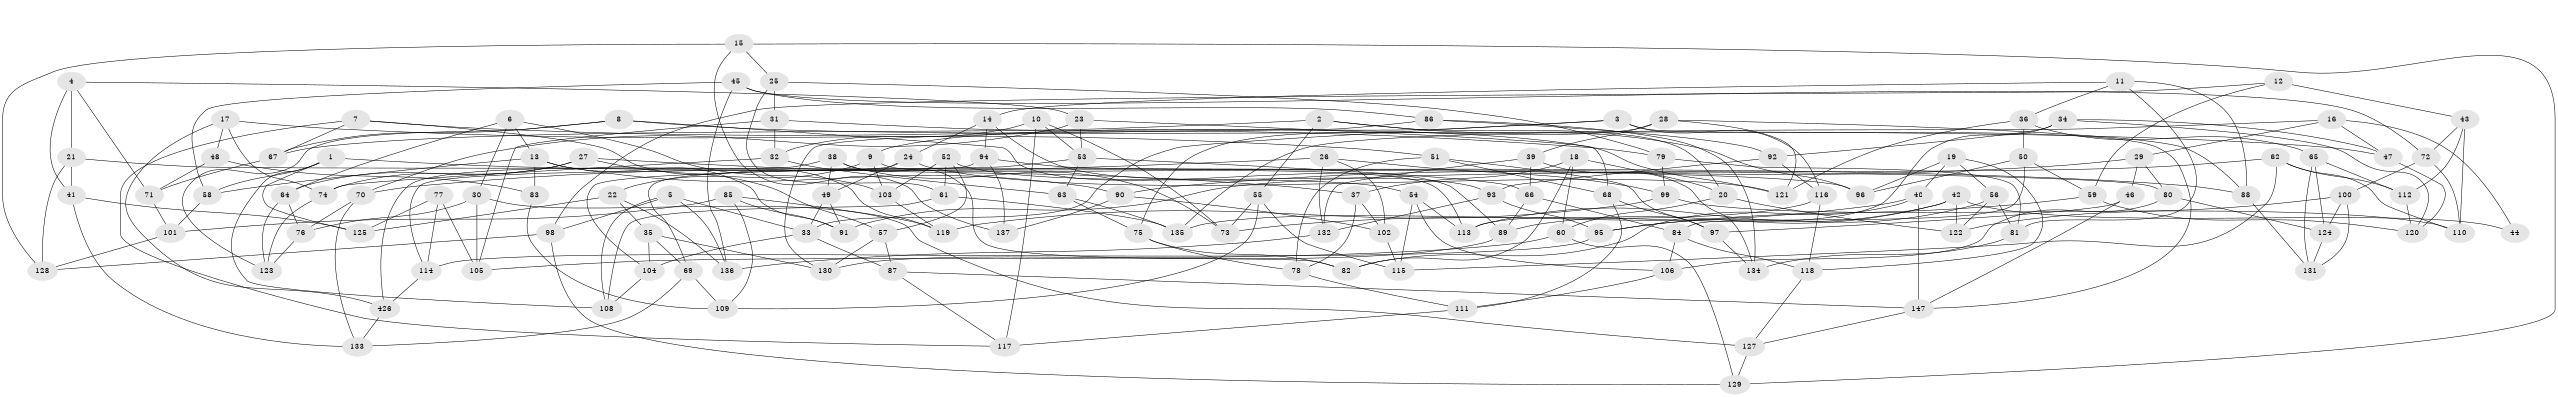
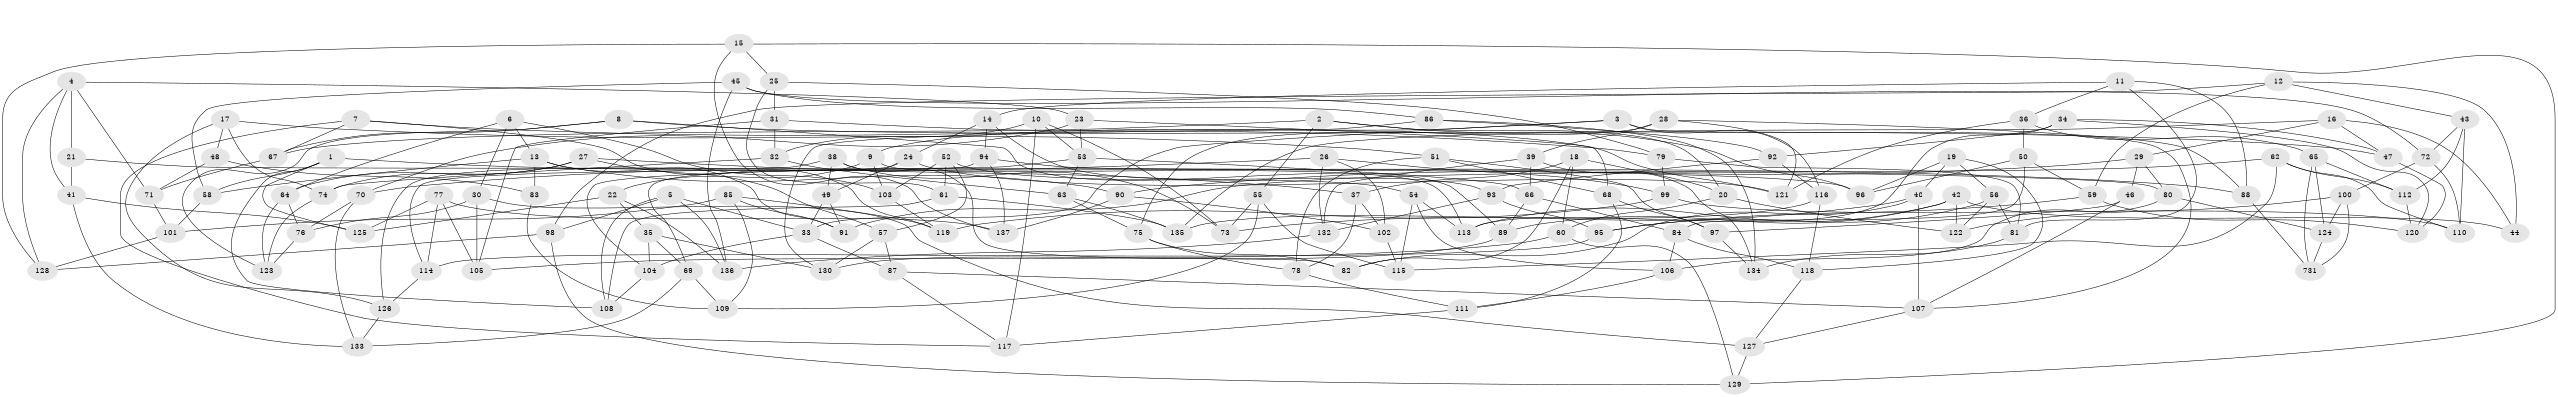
edge "12" -- "44": added
edge "21" -- "128": now "4" -- "128"
edge "77" -- "137": added
node "131": label "131" -> "731"
node "426": label "426" -> "126"
node "147": label "147" -> "107"
